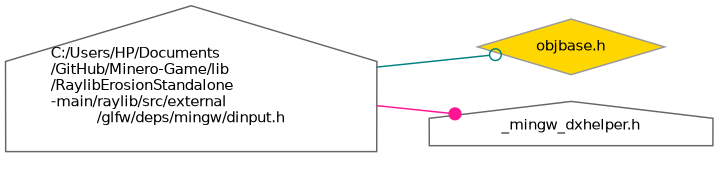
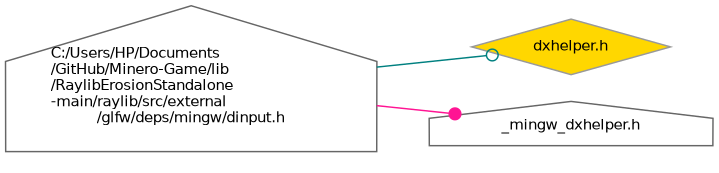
node "objbase.h": label "objbase.h" -> "dxhelper.h"
